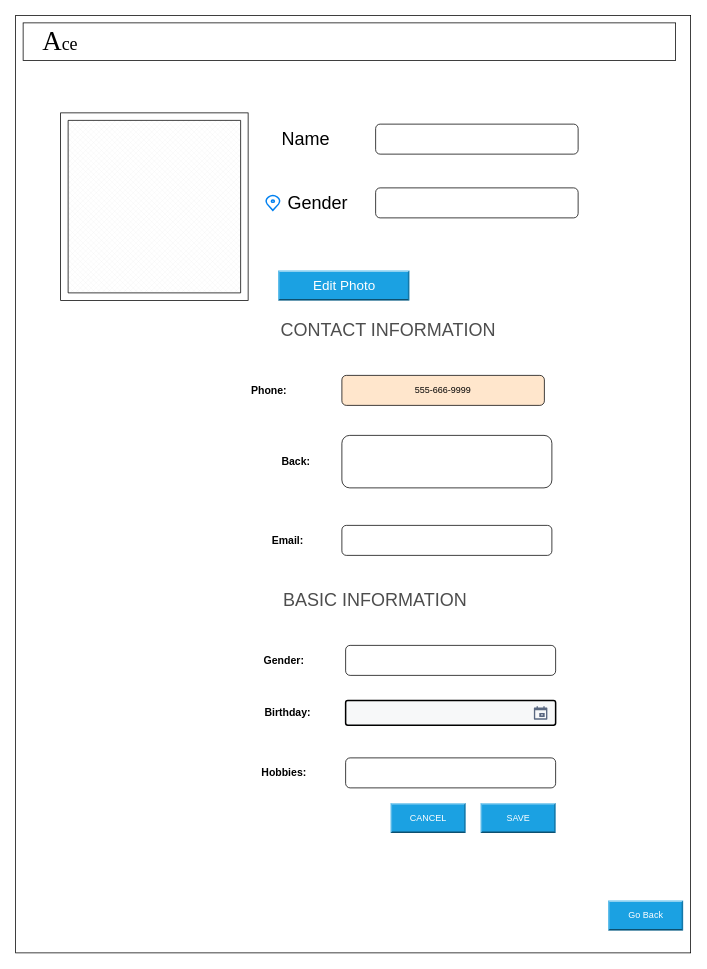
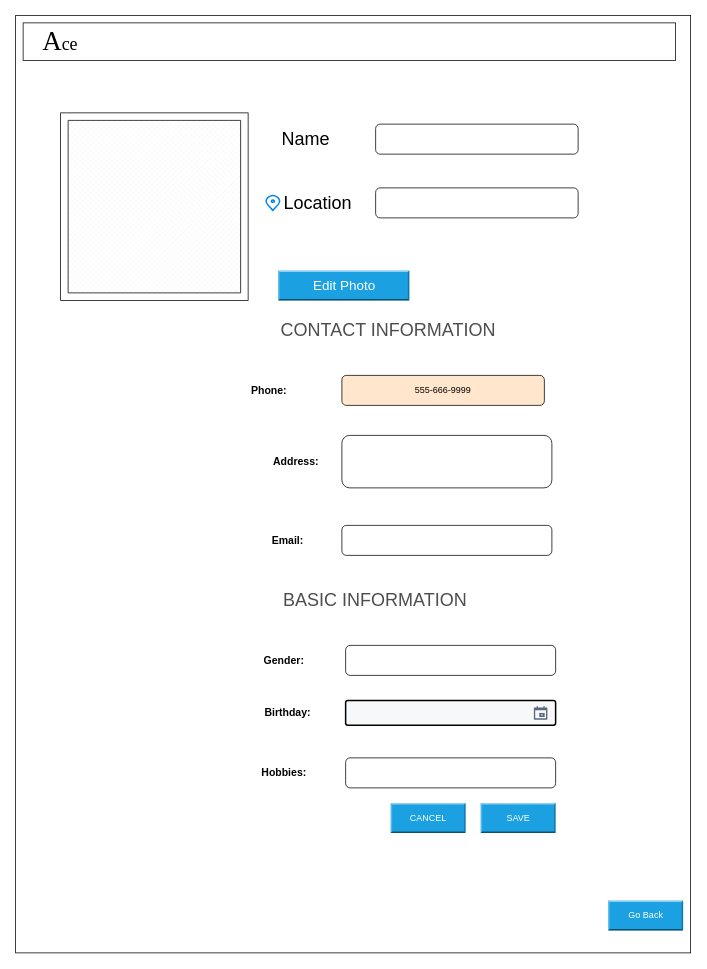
node "Gender": label "Gender" -> "Location"
node "Back:": label "Back:" -> "Address:"
